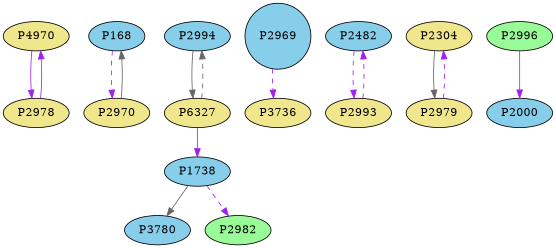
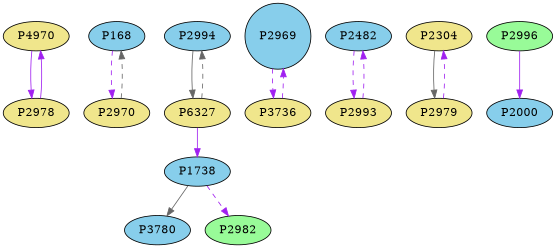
edge "P2970" -> "P168": style solid -> dashed
edge "P3736" -> "P2969": added
